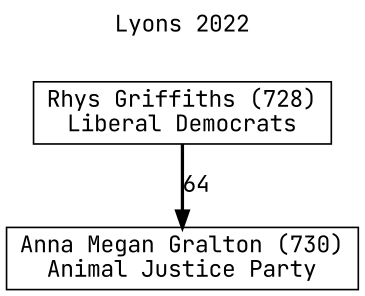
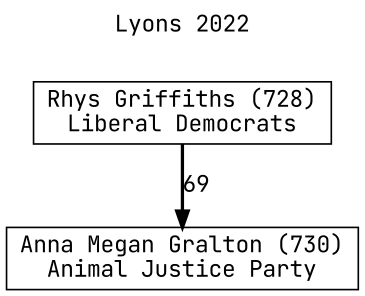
edge "Rhys Griffiths (728) Liberal Democrats" -> "Anna Megan Gralton (730) Animal Justice Party": label "64" -> "69"
